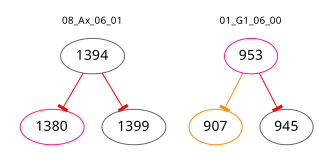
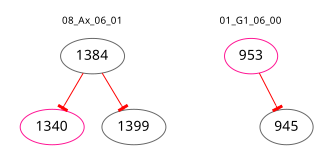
node "1394": label "1394" -> "1384"
node "1380": label "1380" -> "1340"
node "907": removed
